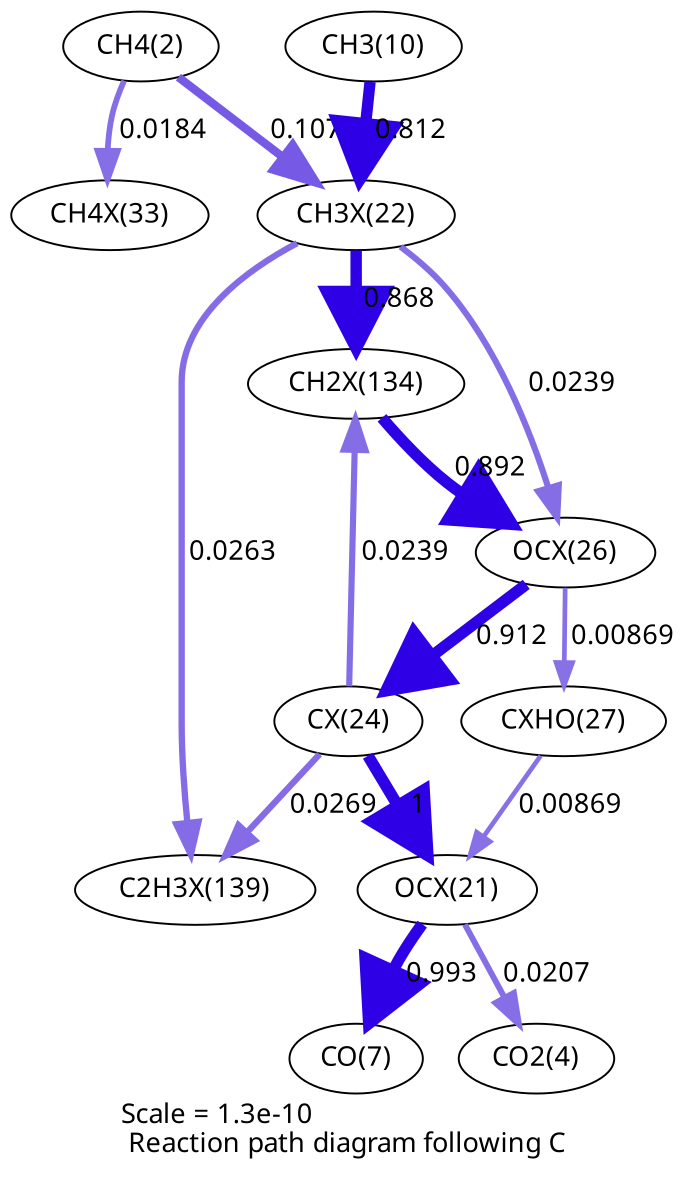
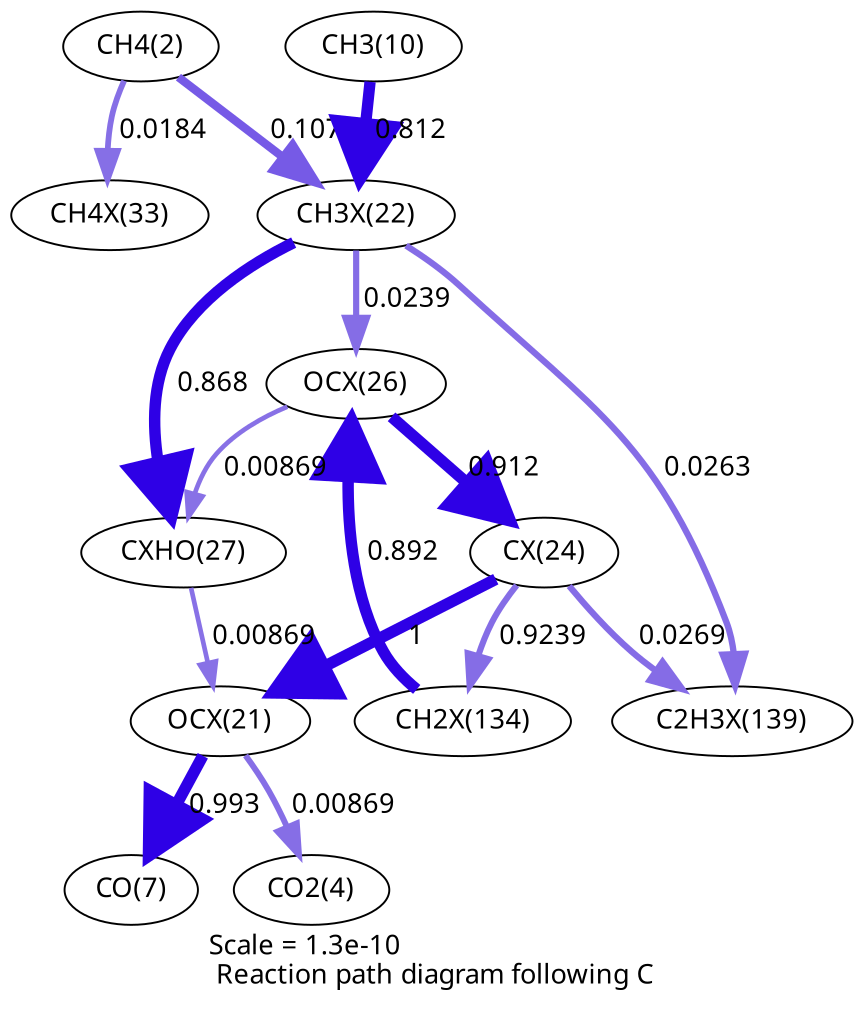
edge "CH3X(22)" -> "CH2X(134)": now "CH3X(22)" -> "CXHO(27)"
edge "CX(24)" -> "CH2X(134)": label " 0.0239" -> " 0.9239"
edge "OCX(21)" -> "CO2(4)": label " 0.0207" -> " 0.00869"
